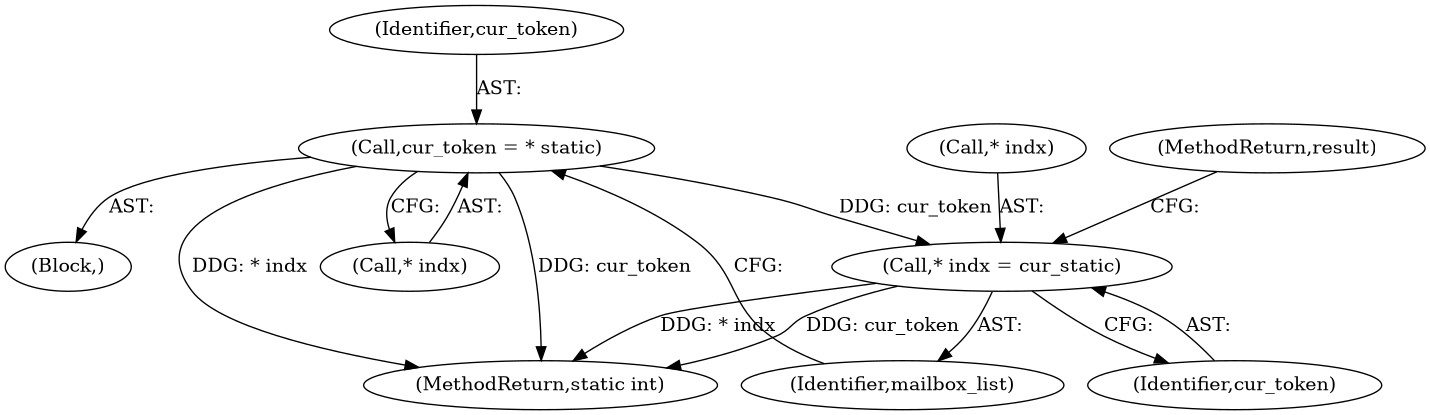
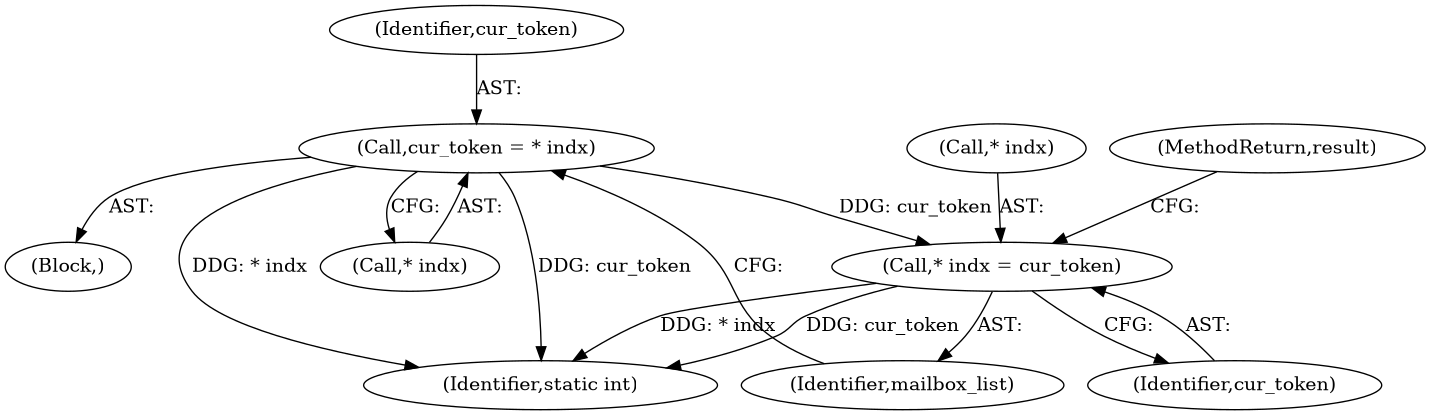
node "(Call,cur_token = * static)": label "(Call,cur_token = * static)" -> "(Call,cur_token = * indx)"
node "(Call,* indx = cur_static)": label "(Call,* indx = cur_static)" -> "(Call,* indx = cur_token)"
node "(MethodReturn,static int)": label "(MethodReturn,static int)" -> "(Identifier,static int)"
